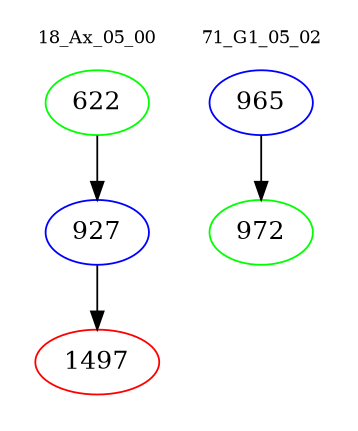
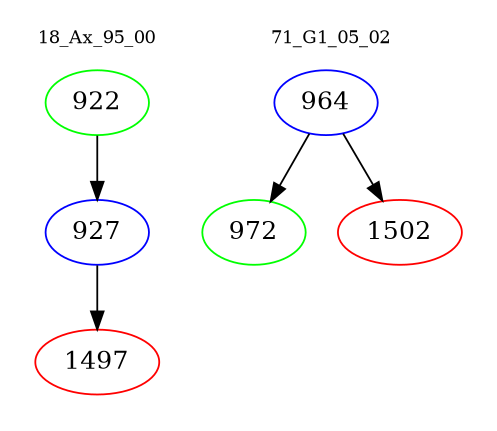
cluster "18_Ax_05_00": label "18_Ax_05_00" -> "18_Ax_95_00"
node "622": label "622" -> "922"
node "965": label "965" -> "964"
node "1502": added
